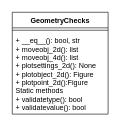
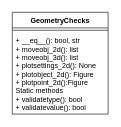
node "+ __eq__(): bool, str + moveobj_2d(): list + moveobj_4d(): list + plotsettings_2d(): None + plotobject_2d(): Figure + plotpoint_2d():Figure Static methods + validatetype(): bool + validatevalue(): bool": label "+ __eq__(): bool, str + moveobj_2d(): list + moveobj_4d(): list + plotsettings_2d(): None + plotobject_2d(): Figure + plotpoint_2d():Figure Static methods + validatetype(): bool + validatevalue(): bool" -> "+ __eq__(): bool, str + moveobj_2d(): list + moveobj_3d(): list + plotsettings_2d(): None + plotobject_2d(): Figure + plotpoint_2d():Figure Static methods + validatetype(): bool + validatevalue(): bool"
